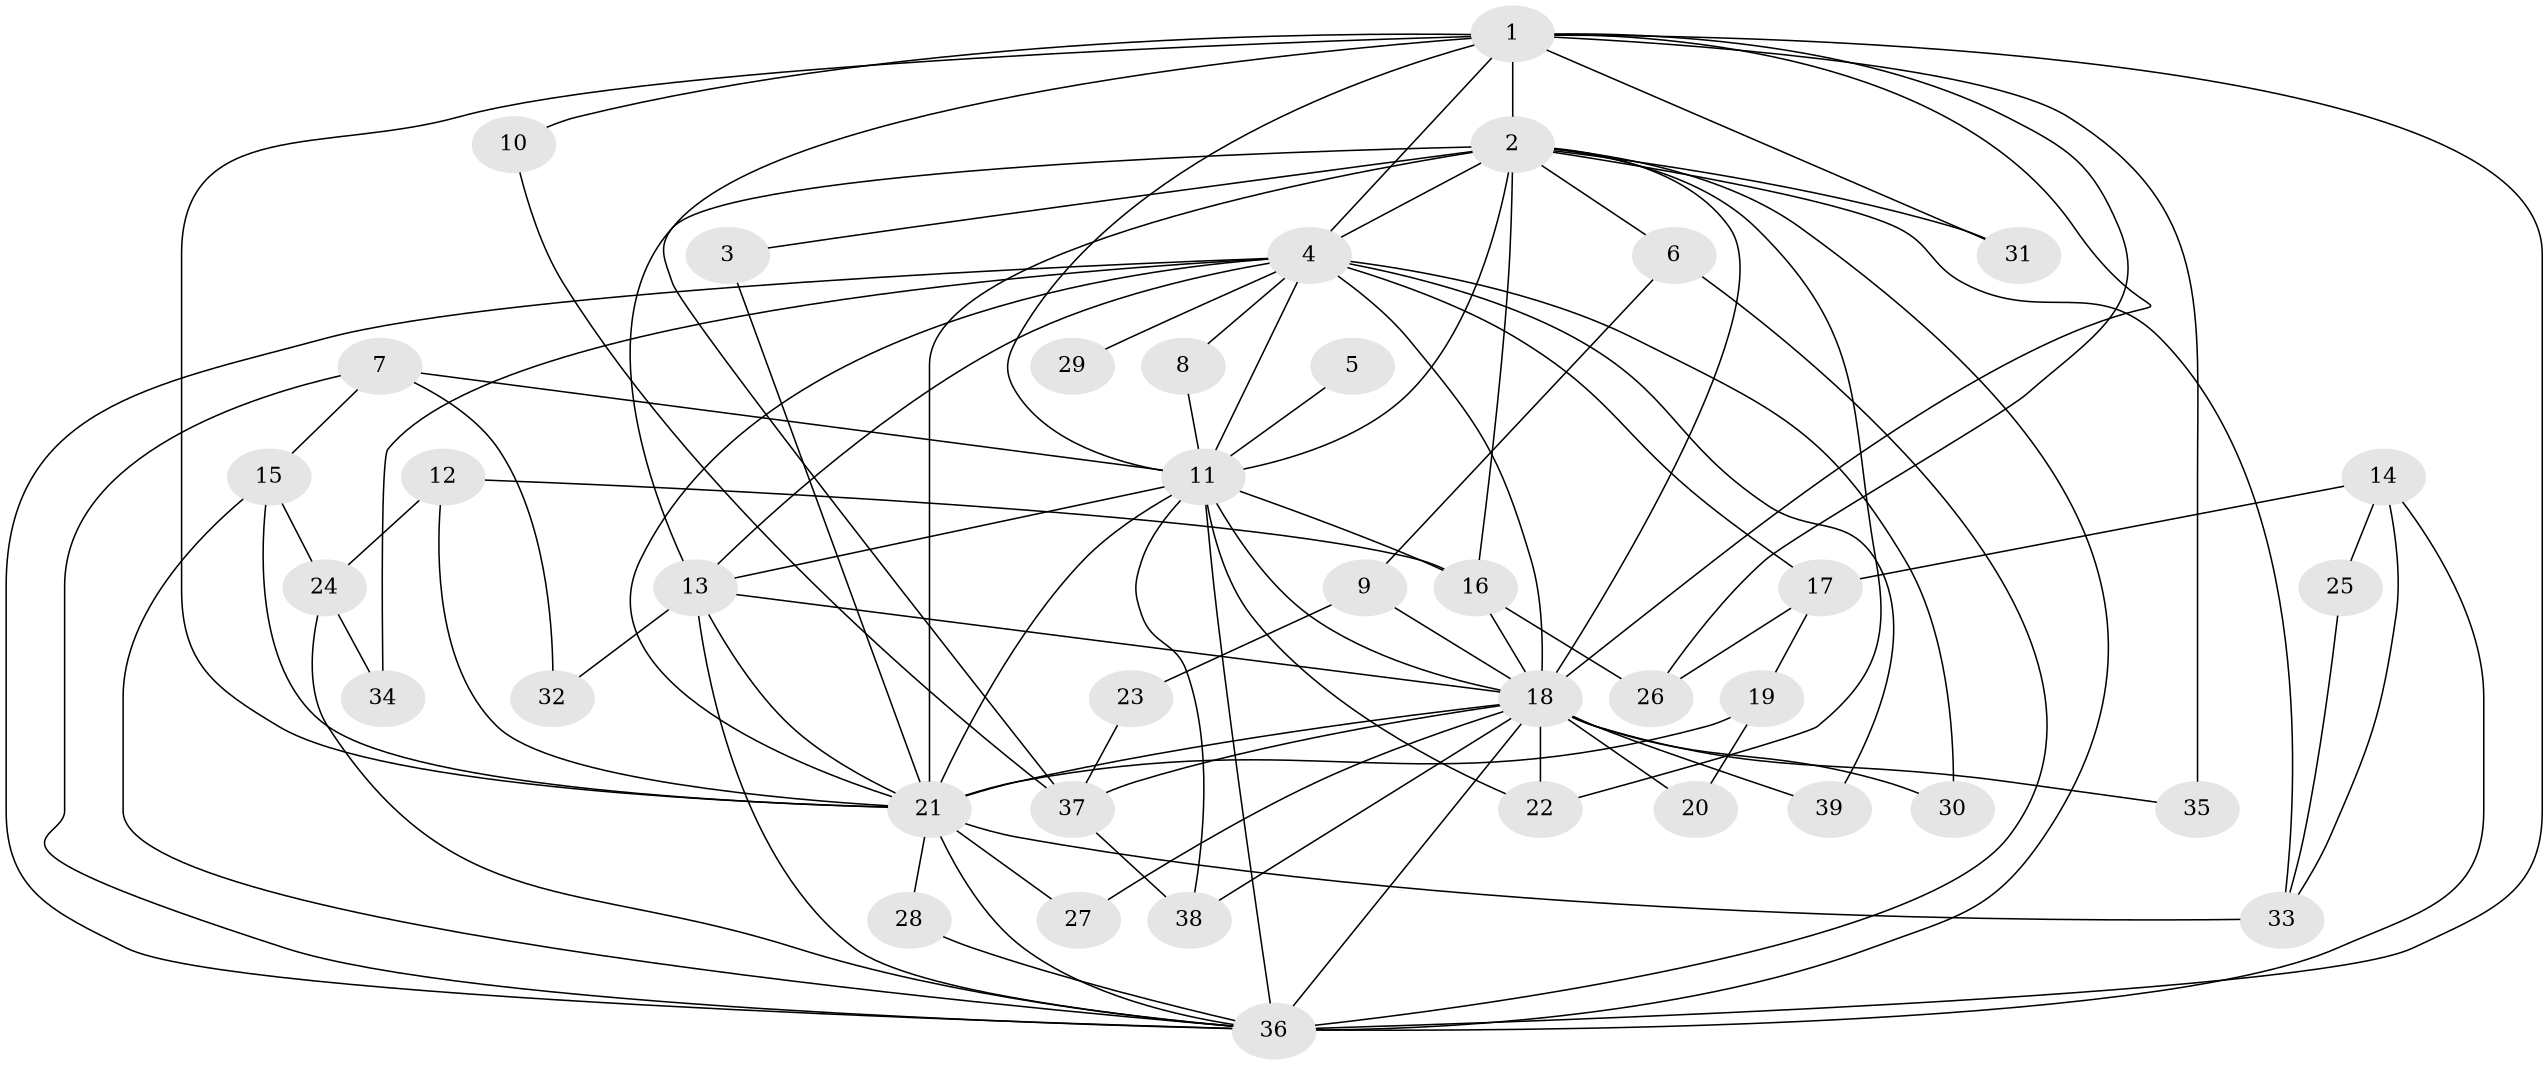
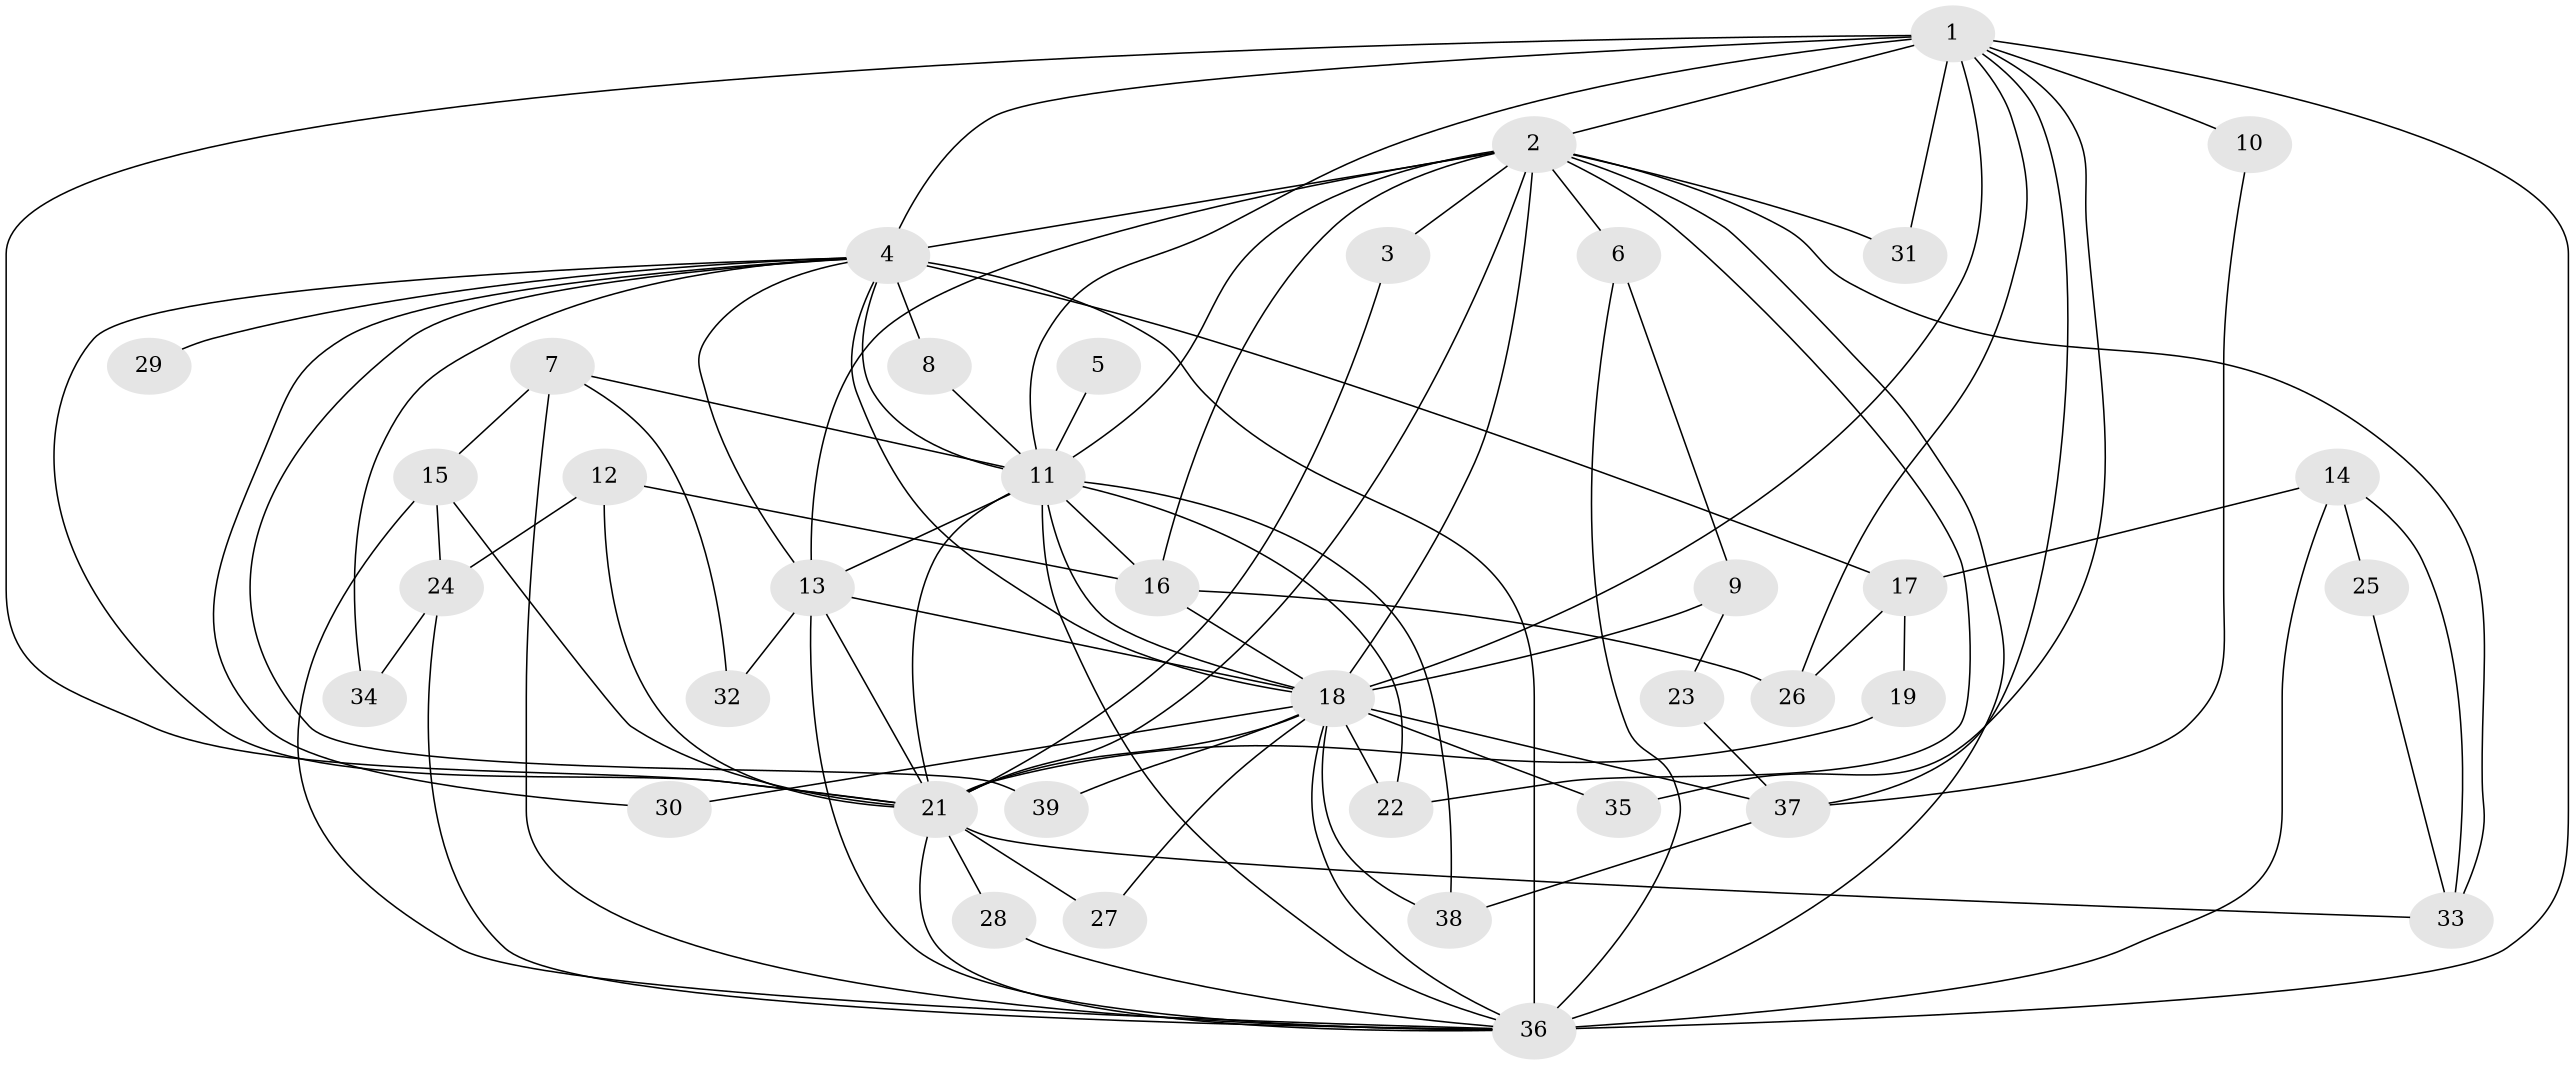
node "20": removed
